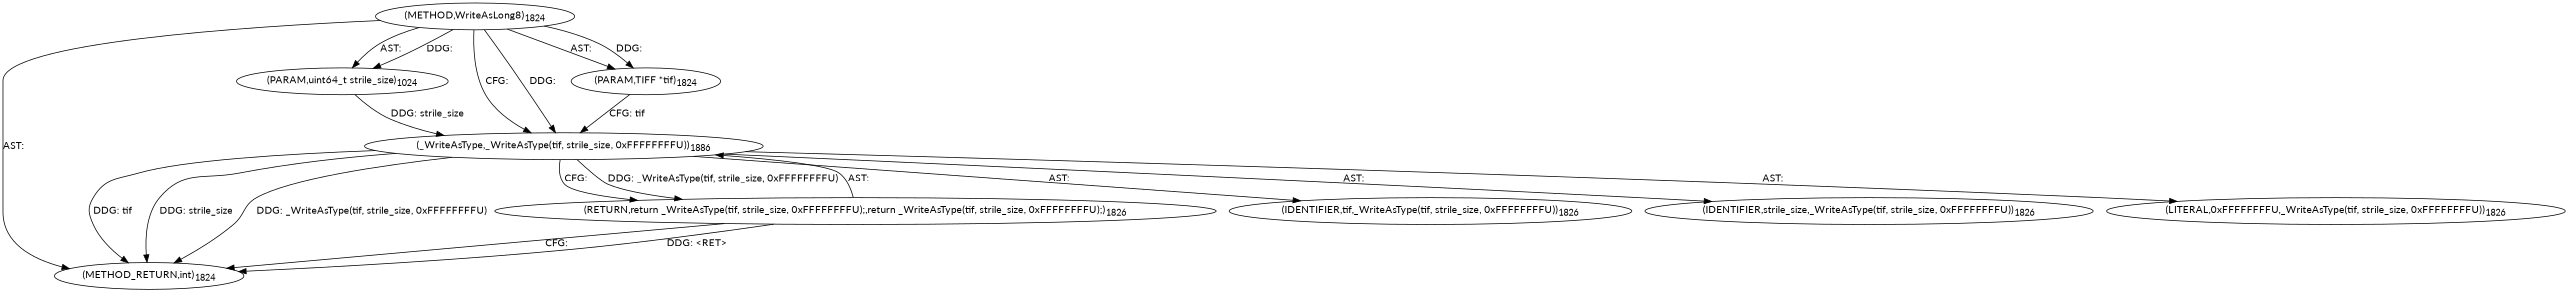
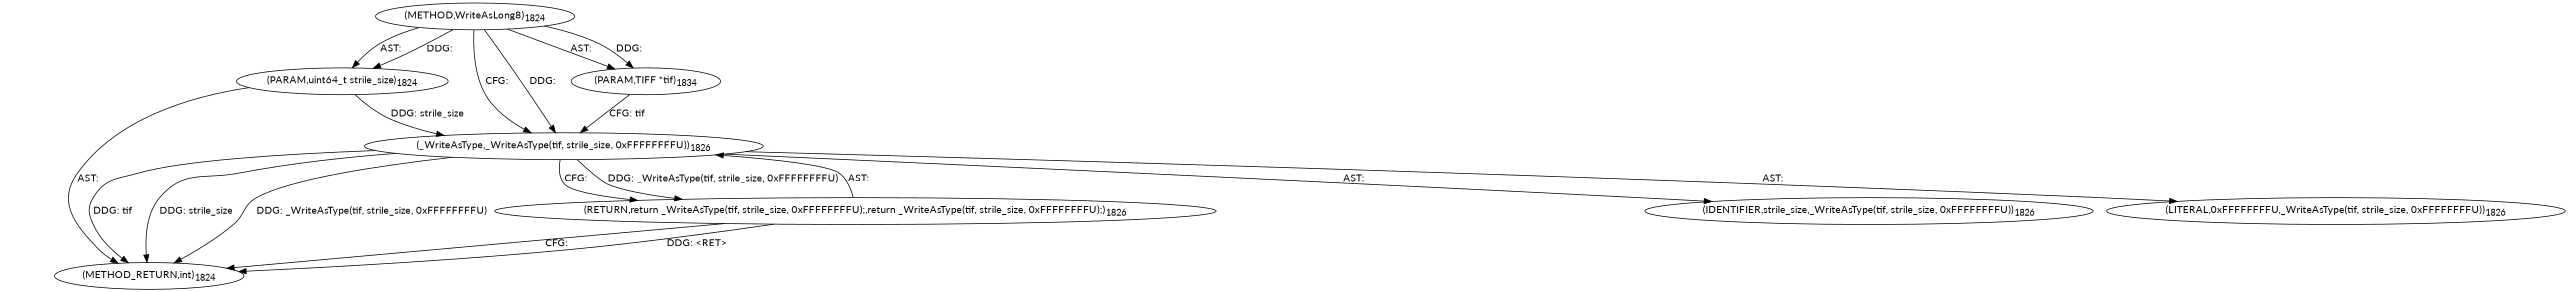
edge "(METHOD,WriteAsLong8)" -> "(METHOD_RETURN,int)": now "(PARAM,uint64_t strile_size)" -> "(METHOD_RETURN,int)"
node "(PARAM,uint64_t strile_size)": text "1024" -> "1824"
node "(PARAM,TIFF *tif)": text "1824" -> "1834"
node "(_WriteAsType,_WriteAsType(tif, strile_size, 0xFFFFFFFFU))": text "1886" -> "1826"
node "(IDENTIFIER,tif,_WriteAsType(tif, strile_size, 0xFFFFFFFFU))": removed
